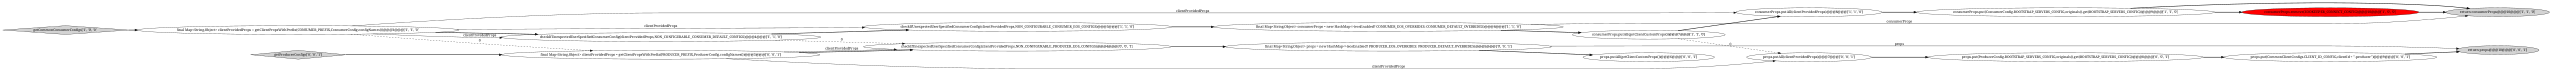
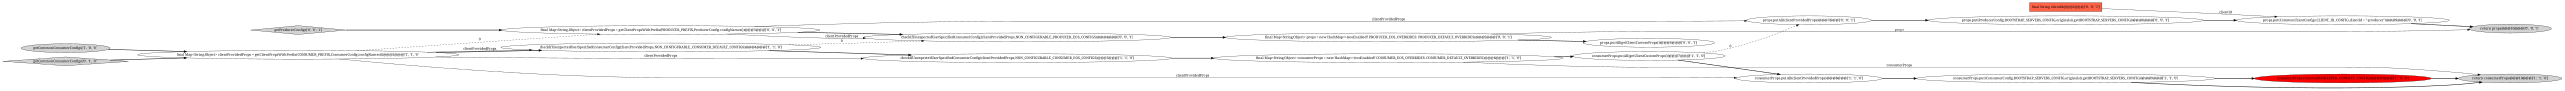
node "final String clientId@@@2@@@['0', '0', '1']": added
node "getCommonConsumerConfigs['1', '0', '0']": shape diamond -> ellipse
node "getCommonConsumerConfigs['0', '1', '0']": added
